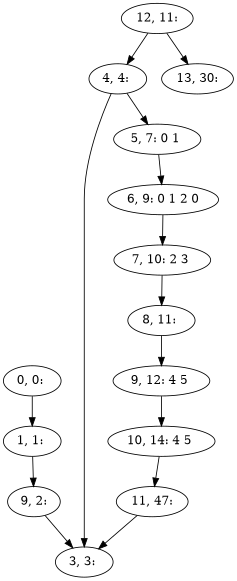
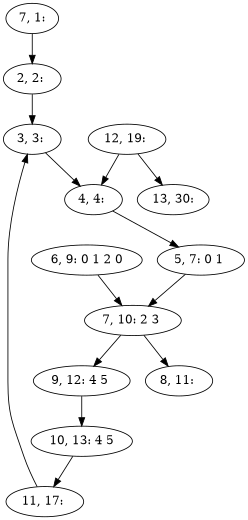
node "12, 11:": label "12, 11:" -> "12, 19:"
edge "5, 7: 0 1" -> "6, 9: 0 1 2 0": now "5, 7: 0 1" -> "7, 10: 2 3"
edge "4, 4:" -> "3, 3:": reversed
edge "8, 11:" -> "9, 12: 4 5": now "7, 10: 2 3" -> "9, 12: 4 5"
node "0, 0:": removed
node "1, 1:": label "1, 1:" -> "7, 1:"
node "10, 14: 4 5": label "10, 14: 4 5" -> "10, 13: 4 5"
node "9, 2:": label "9, 2:" -> "2, 2:"
node "11, 47:": label "11, 47:" -> "11, 17:"
